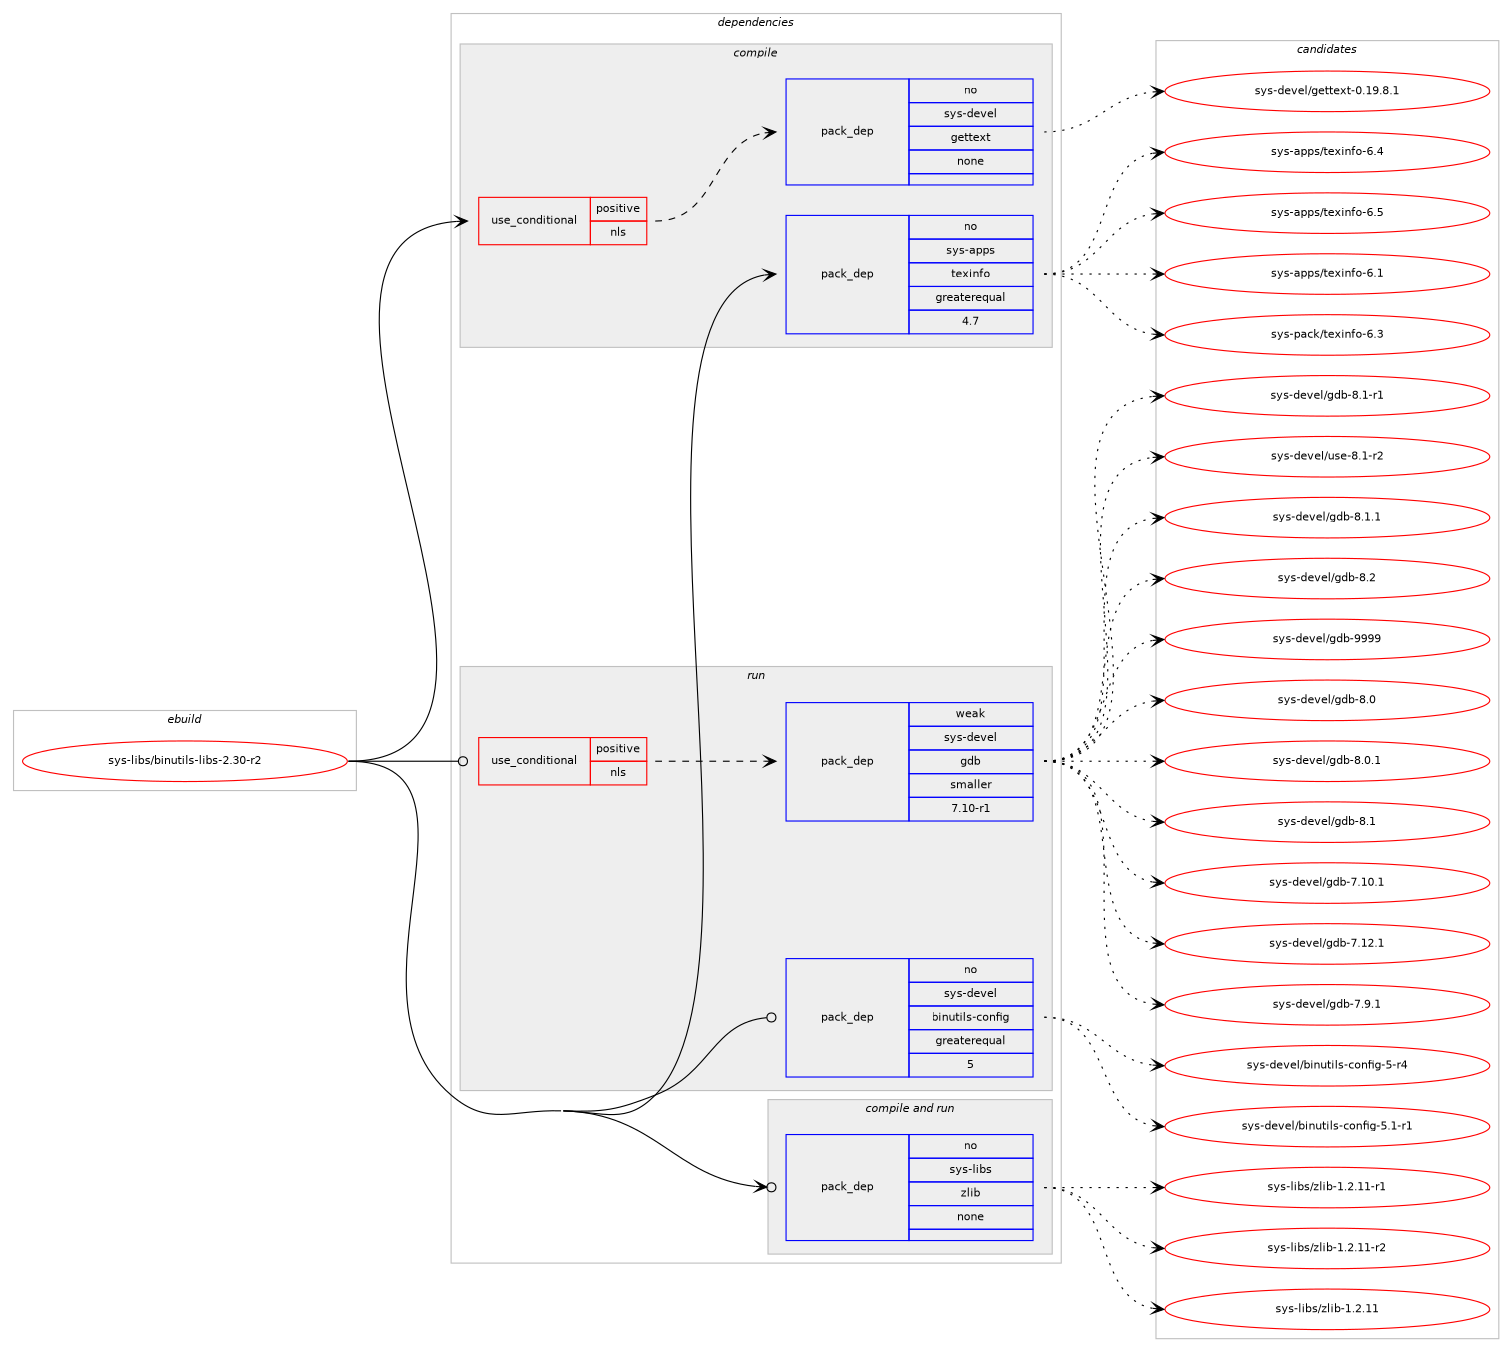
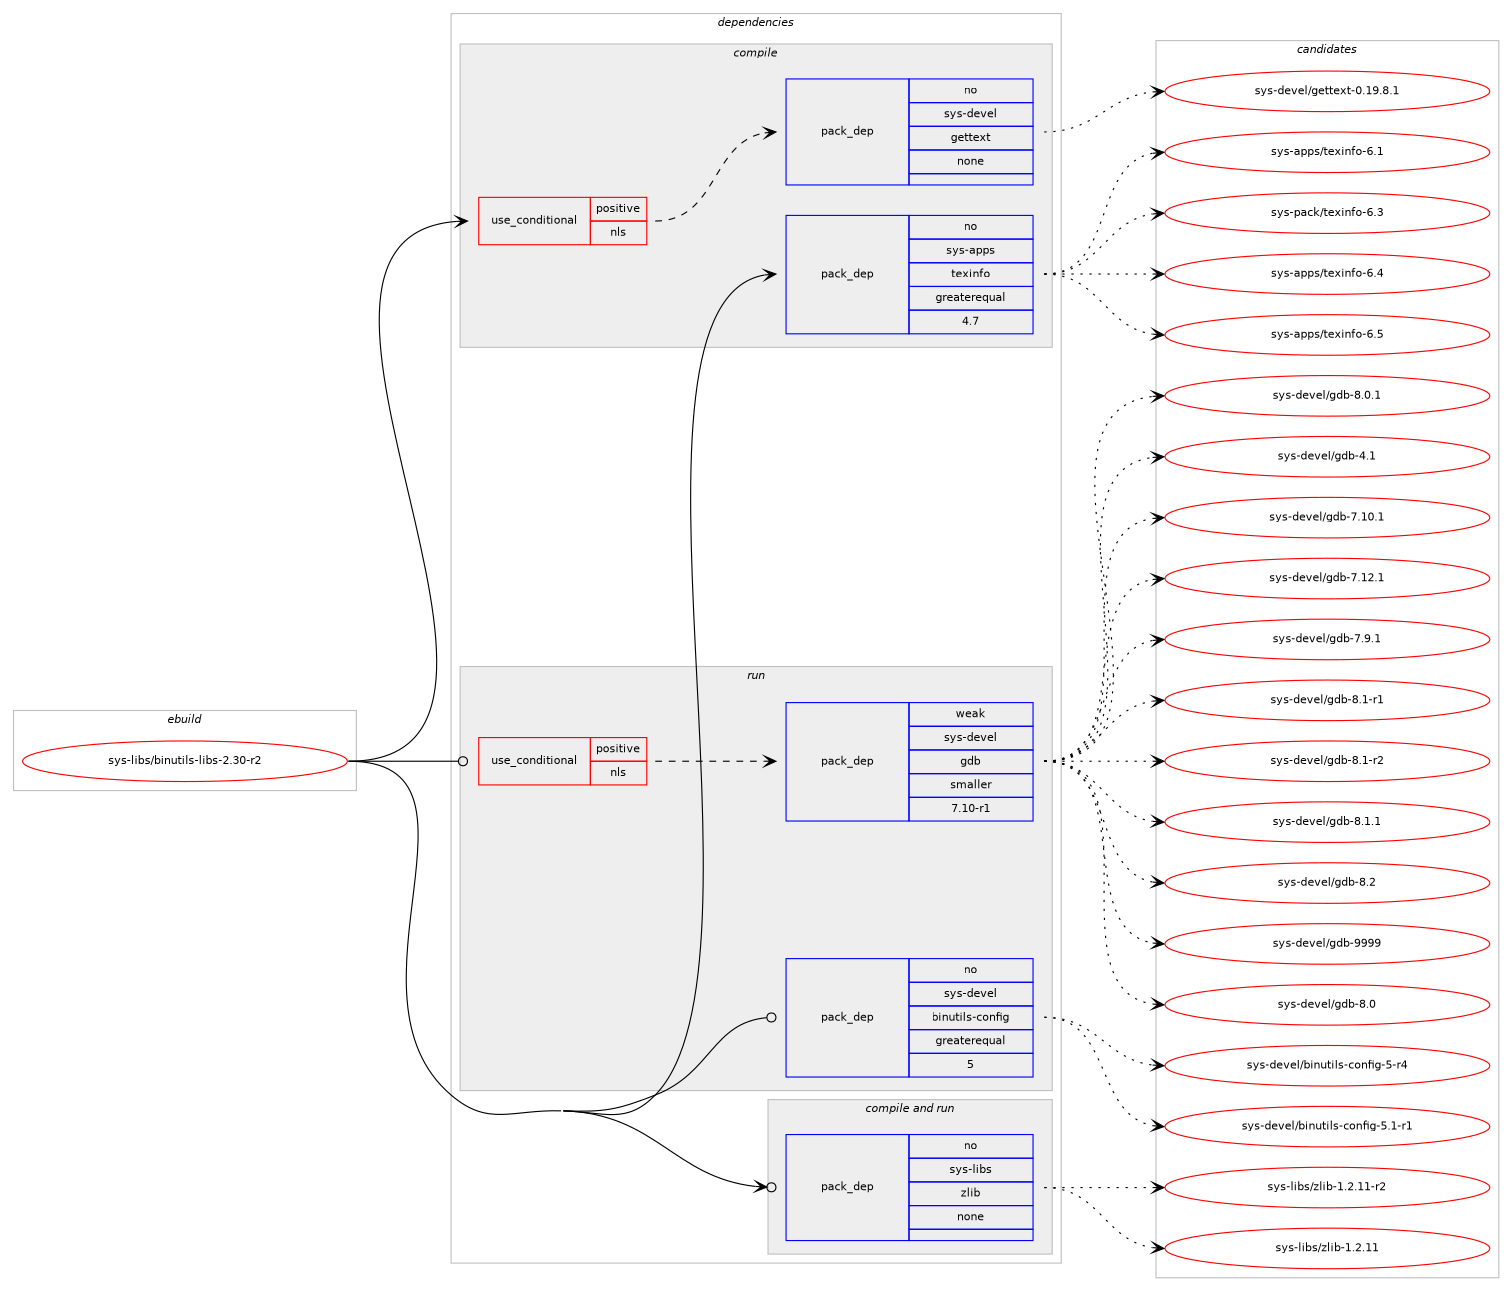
node "sys-devel/use-8.1-r2": label "sys-devel/use-8.1-r2" -> "sys-devel/gdb-8.1-r2"
node "sys-devel/gdb-8.1": label "sys-devel/gdb-8.1" -> "sys-devel/gdb-4.1"
node "sys-libs/zlib-1.2.11-r1": removed
